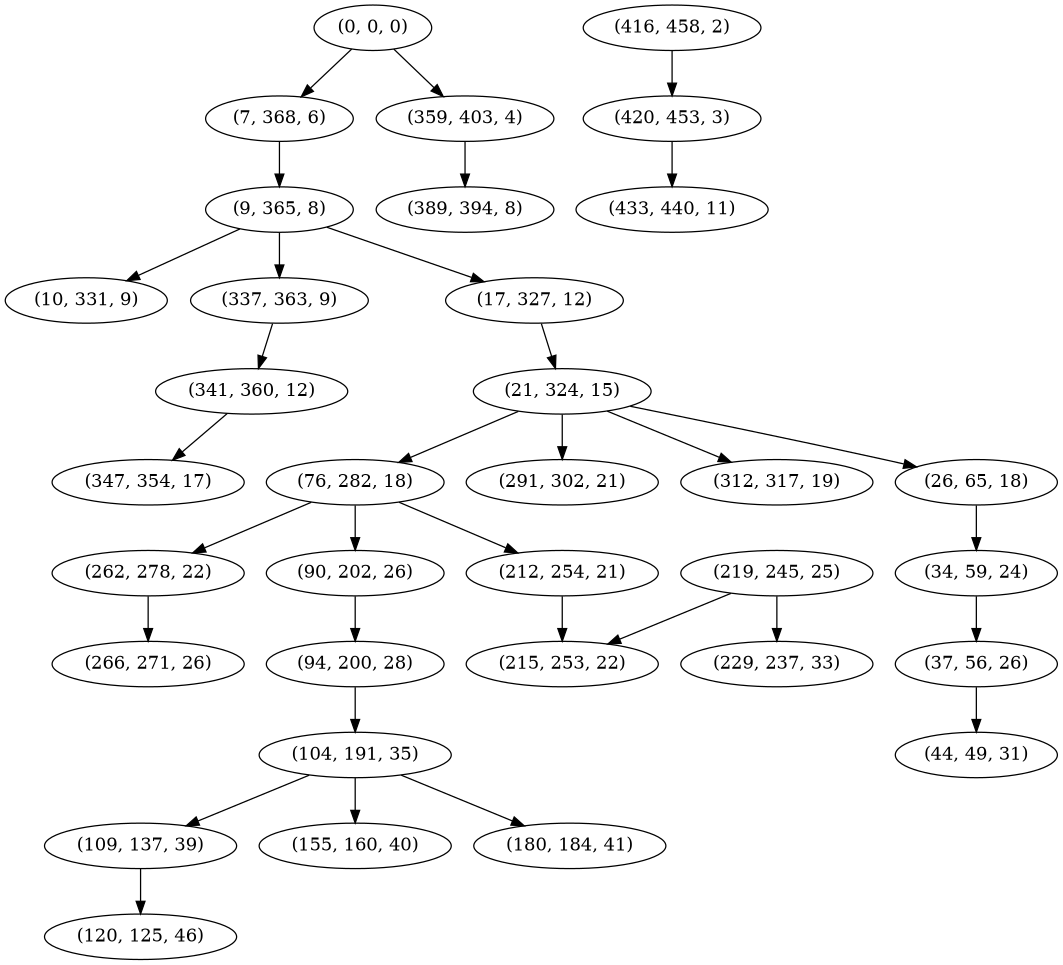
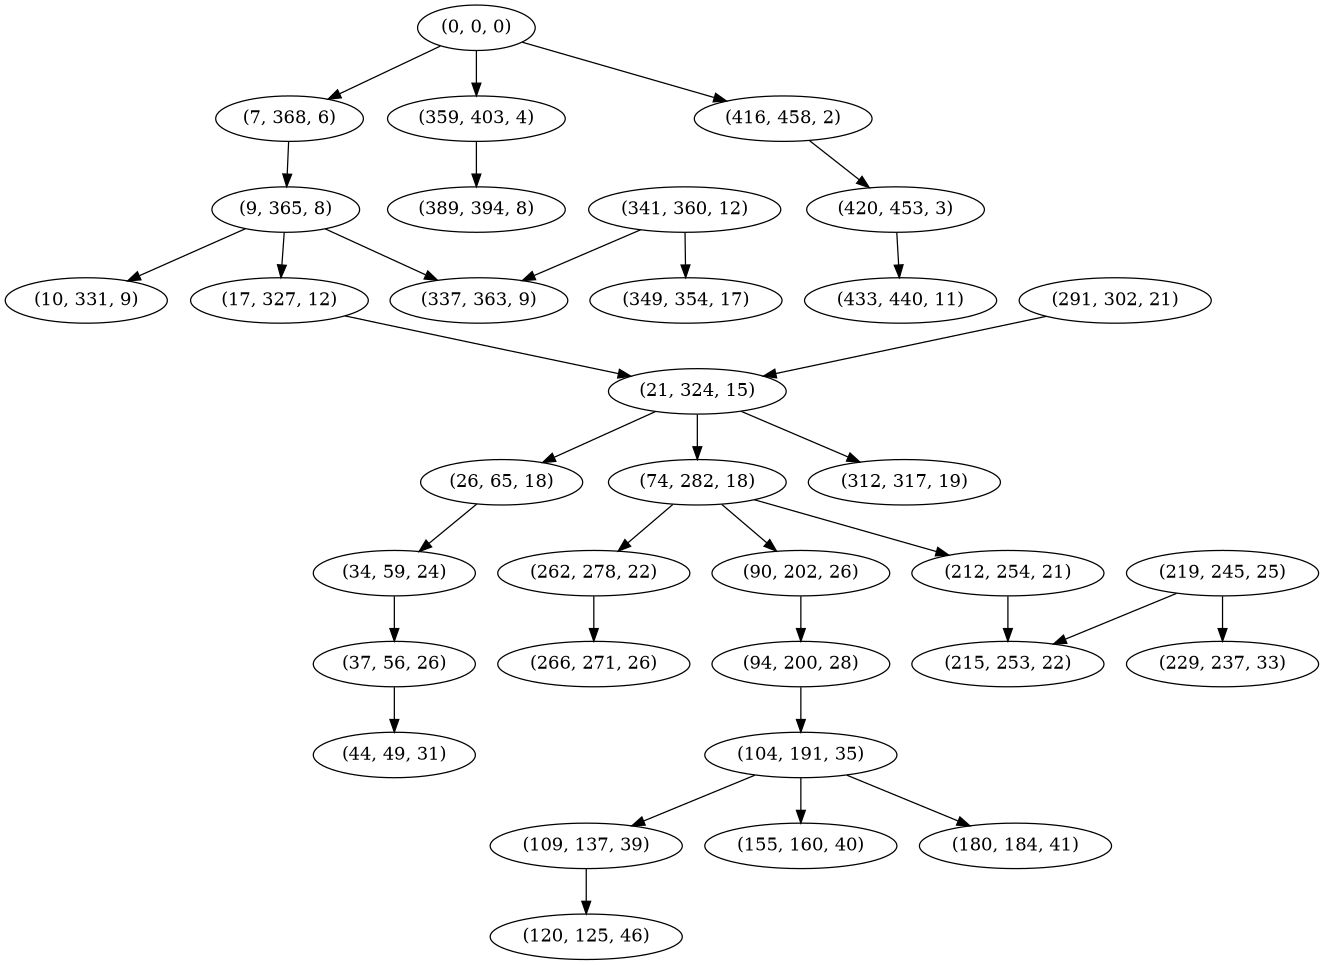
edge "(0, 0, 0)" -> "(416, 458, 2)": added
edge "(337, 363, 9)" -> "(341, 360, 12)": reversed
edge "(21, 324, 15)" -> "(291, 302, 21)": reversed
node "(347, 354, 17)": label "(347, 354, 17)" -> "(349, 354, 17)"
node "(76, 282, 18)": label "(76, 282, 18)" -> "(74, 282, 18)"
